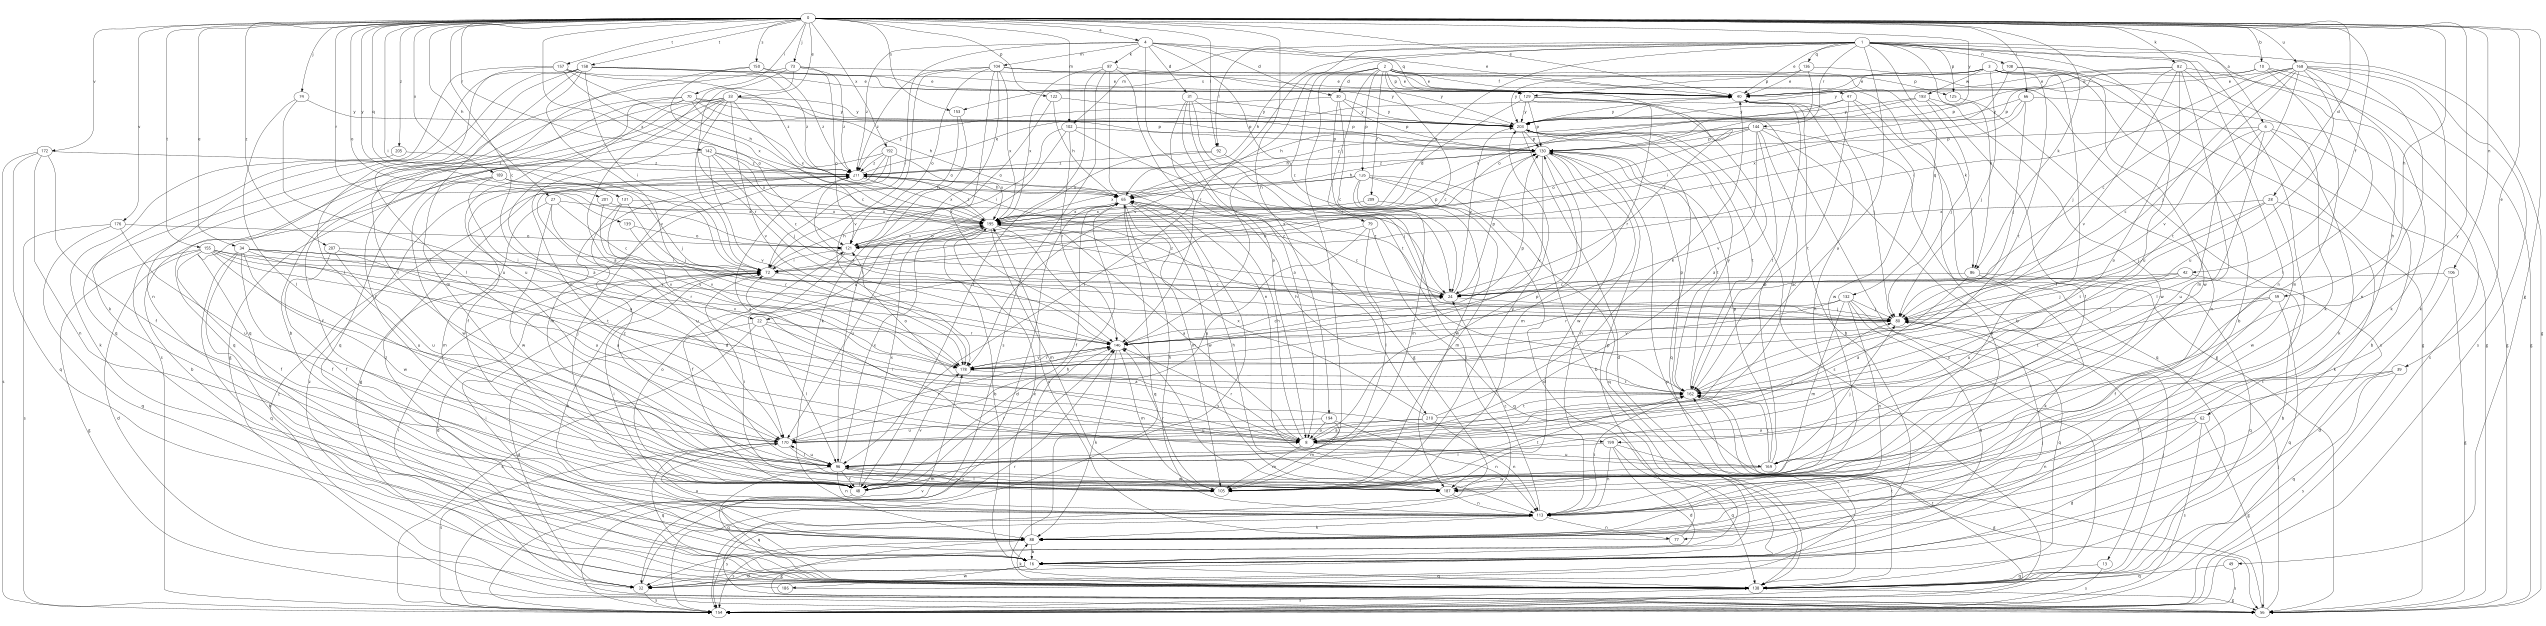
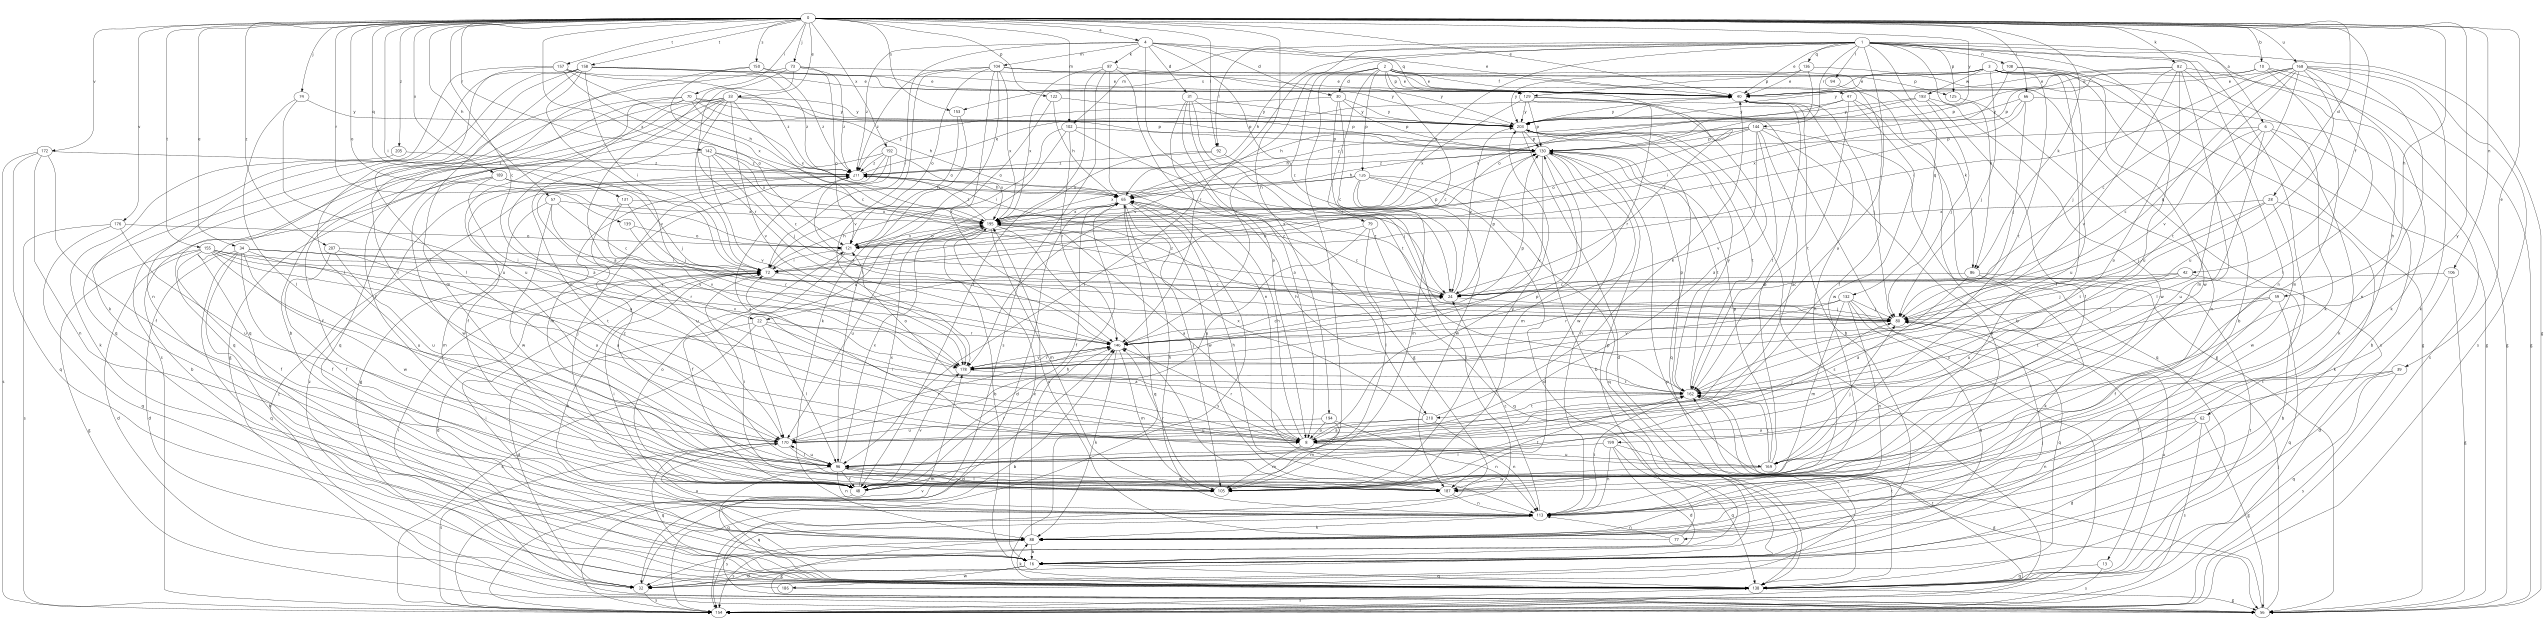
node "94": added
edge "129" -> "195": label "d" -> "x"
edge "211" -> "195": removed, label "x"
node "27": label "27" -> "57"
node "201": removed
node "209": removed
edge "168" -> "80": label "j" -> "q"
edge "3" -> "169": added, label "u"
edge "65" -> "105": label "m" -> "j"
edge "34" -> "199": now "34" -> "32"
edge "88" -> "211": removed, label "z"
edge "210" -> "162": reversed
edge "86" -> "138": label "q" -> "t"
edge "138" -> "80": label "j" -> "u"
edge "32" -> "146": label "r" -> "b"
edge "154" -> "146": label "r" -> "d"
edge "113" -> "77": reversed
node "49": removed
